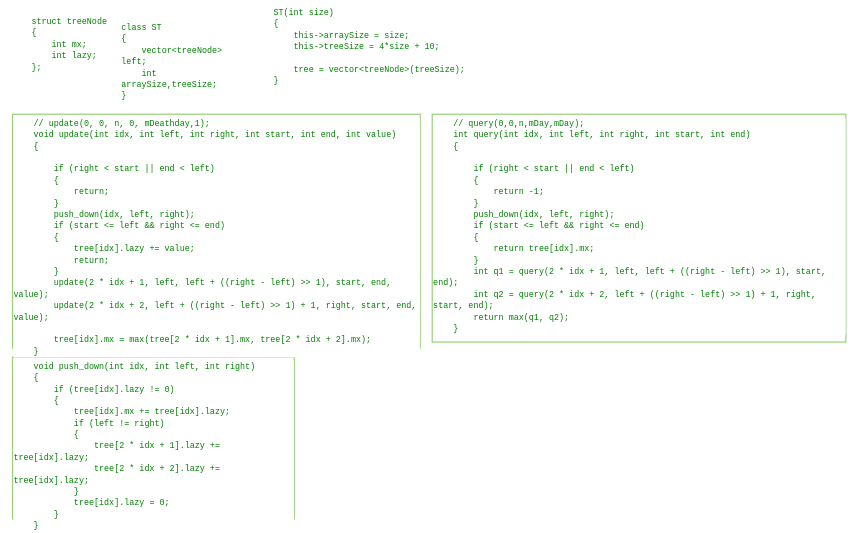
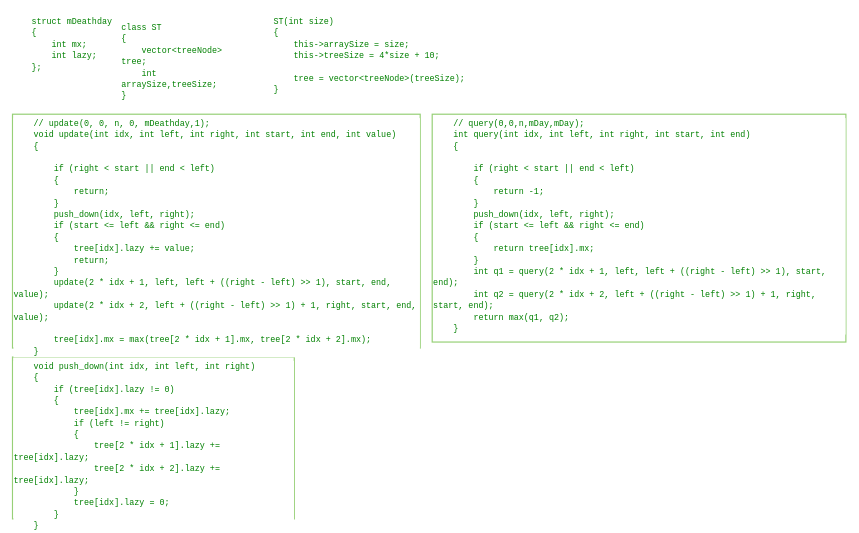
node "struct treeNode { int mx; int lazy; };": label "struct treeNode { int mx; int lazy; };" -> "struct mDeathday { int mx; int lazy; };"
node "class ST { vector<treeNode> left; int arraySize,treeSize; }": label "class ST { vector<treeNode> left; int arraySize,treeSize; }" -> "class ST { vector<treeNode> tree; int arraySize,treeSize; }"
node "ST(int size) { this->arraySize = size; this->treeSize = 4*size + 10; tree = vector<treeNode>(treeSize); }": moved (360, 51) -> (360, 60)
